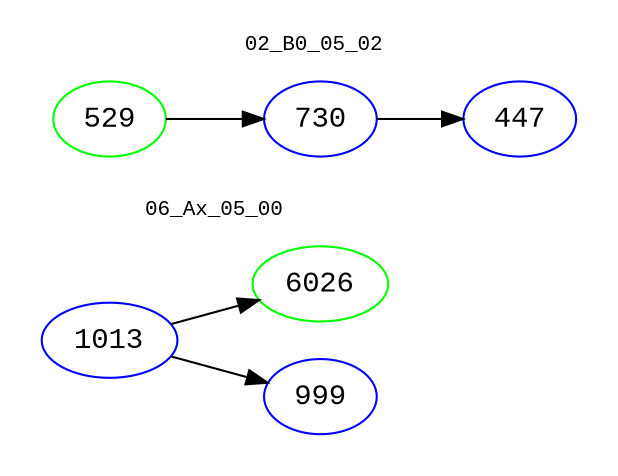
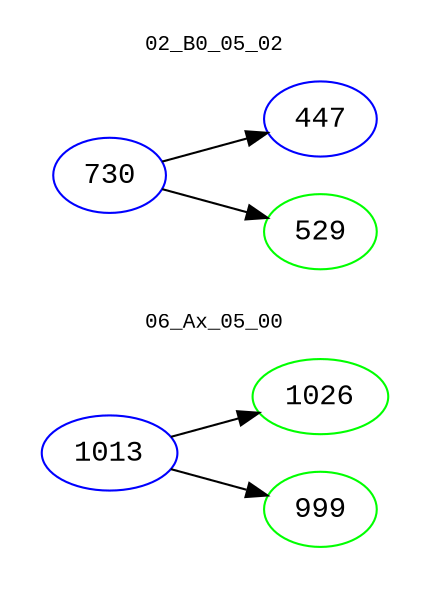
edge "529" -> "730": reversed
node "6026": label "6026" -> "1026"
node "999": color blue -> green
